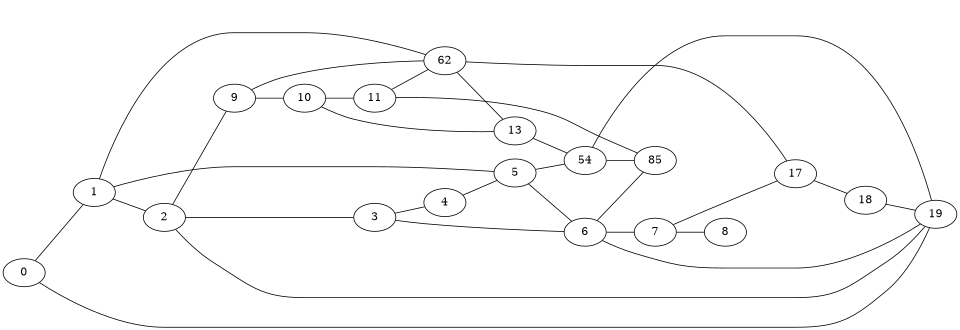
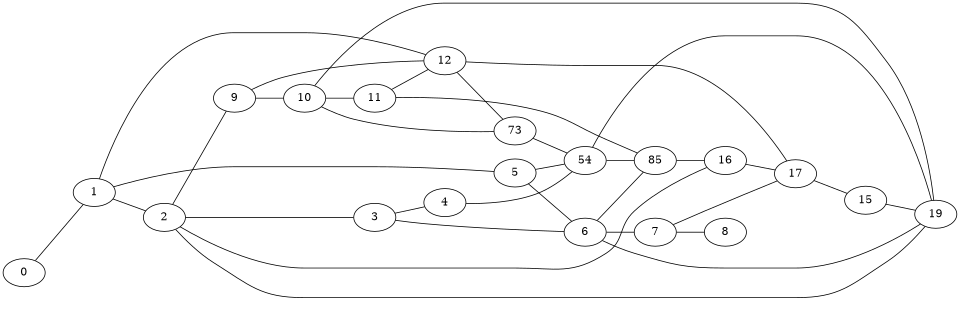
node "62": label "62" -> "12"
node "13": label "13" -> "73"
node "16": added
edge "5" -- "4": now "54" -- "4"
node "18": label "18" -> "15"
edge "19" -- "0": now "19" -- "10"
